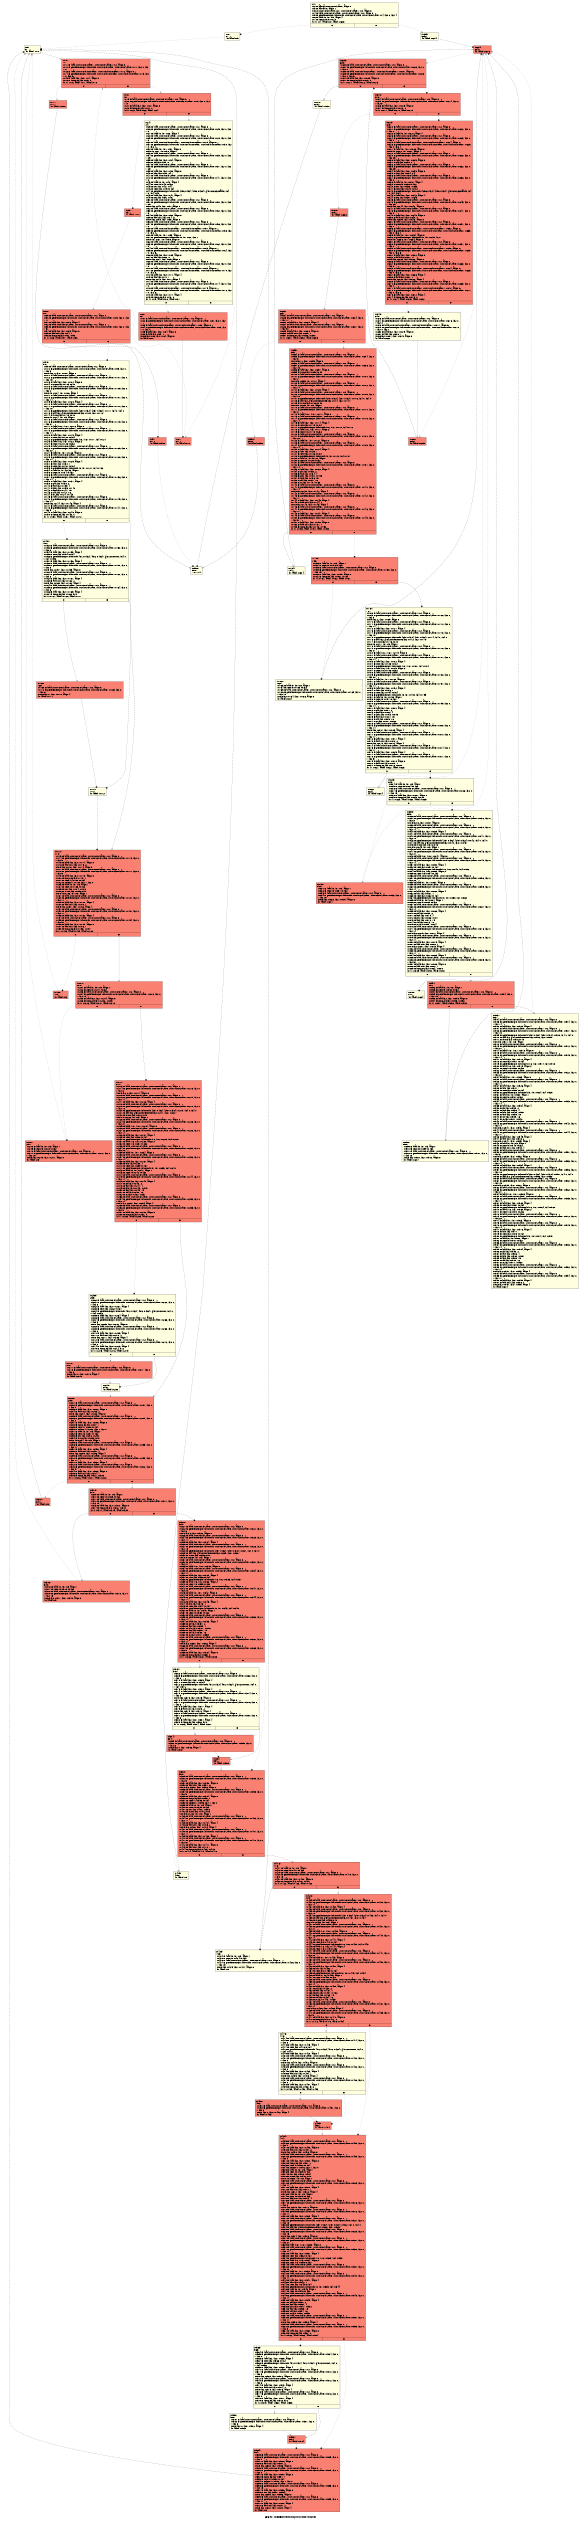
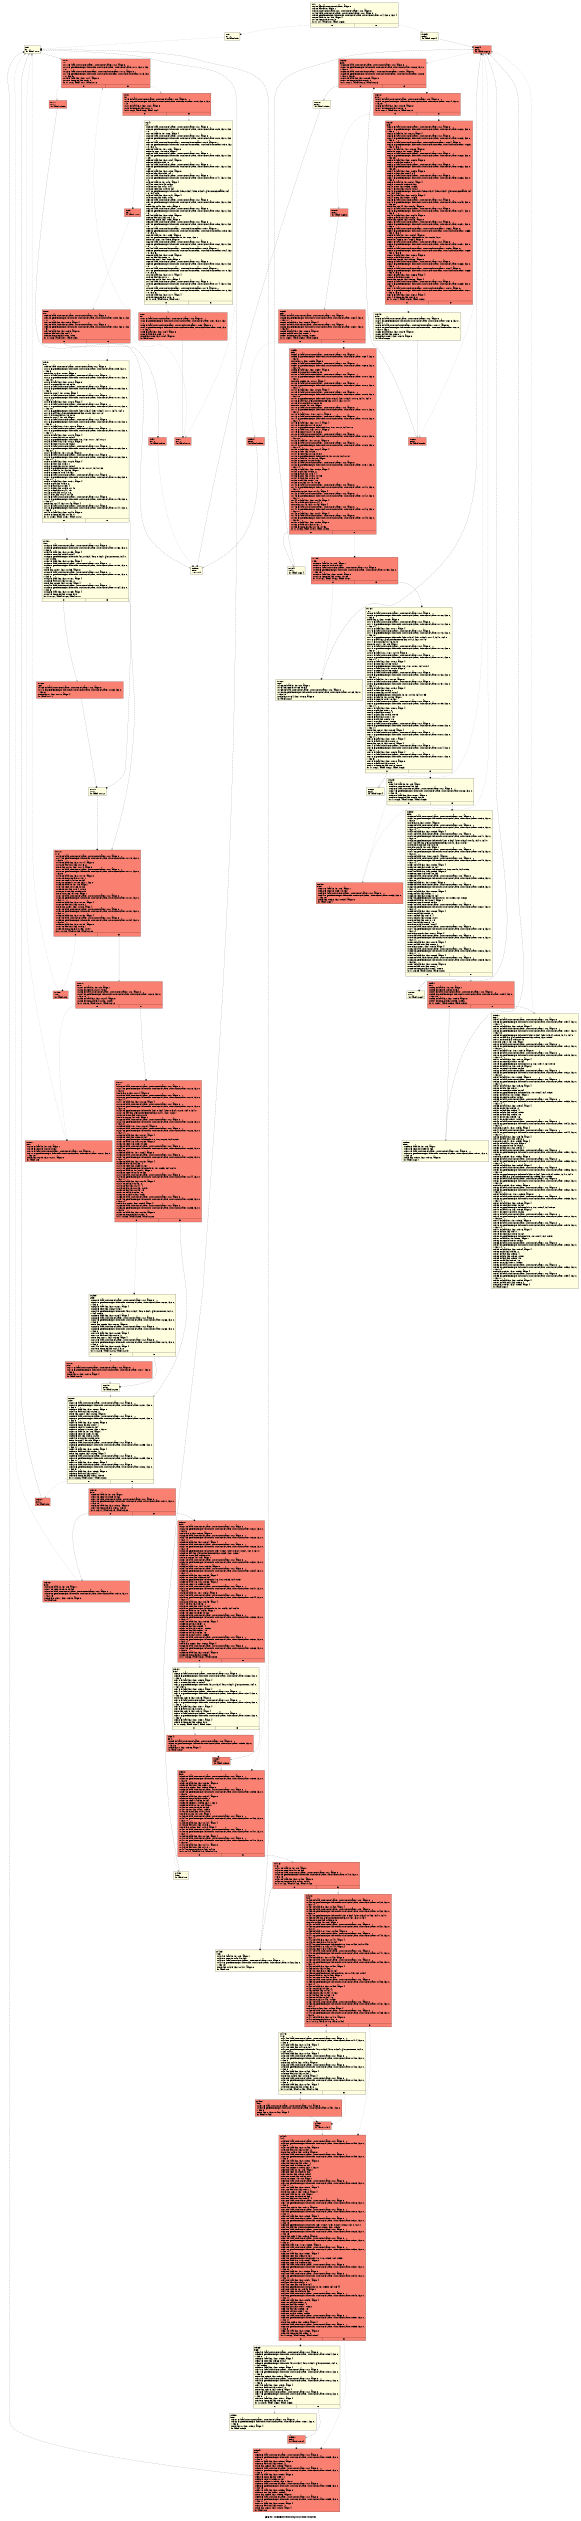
edge "%683:" -> "%693:": arrowhead onormal -> box
node "%280:": fillcolor salmon -> lightyellow
